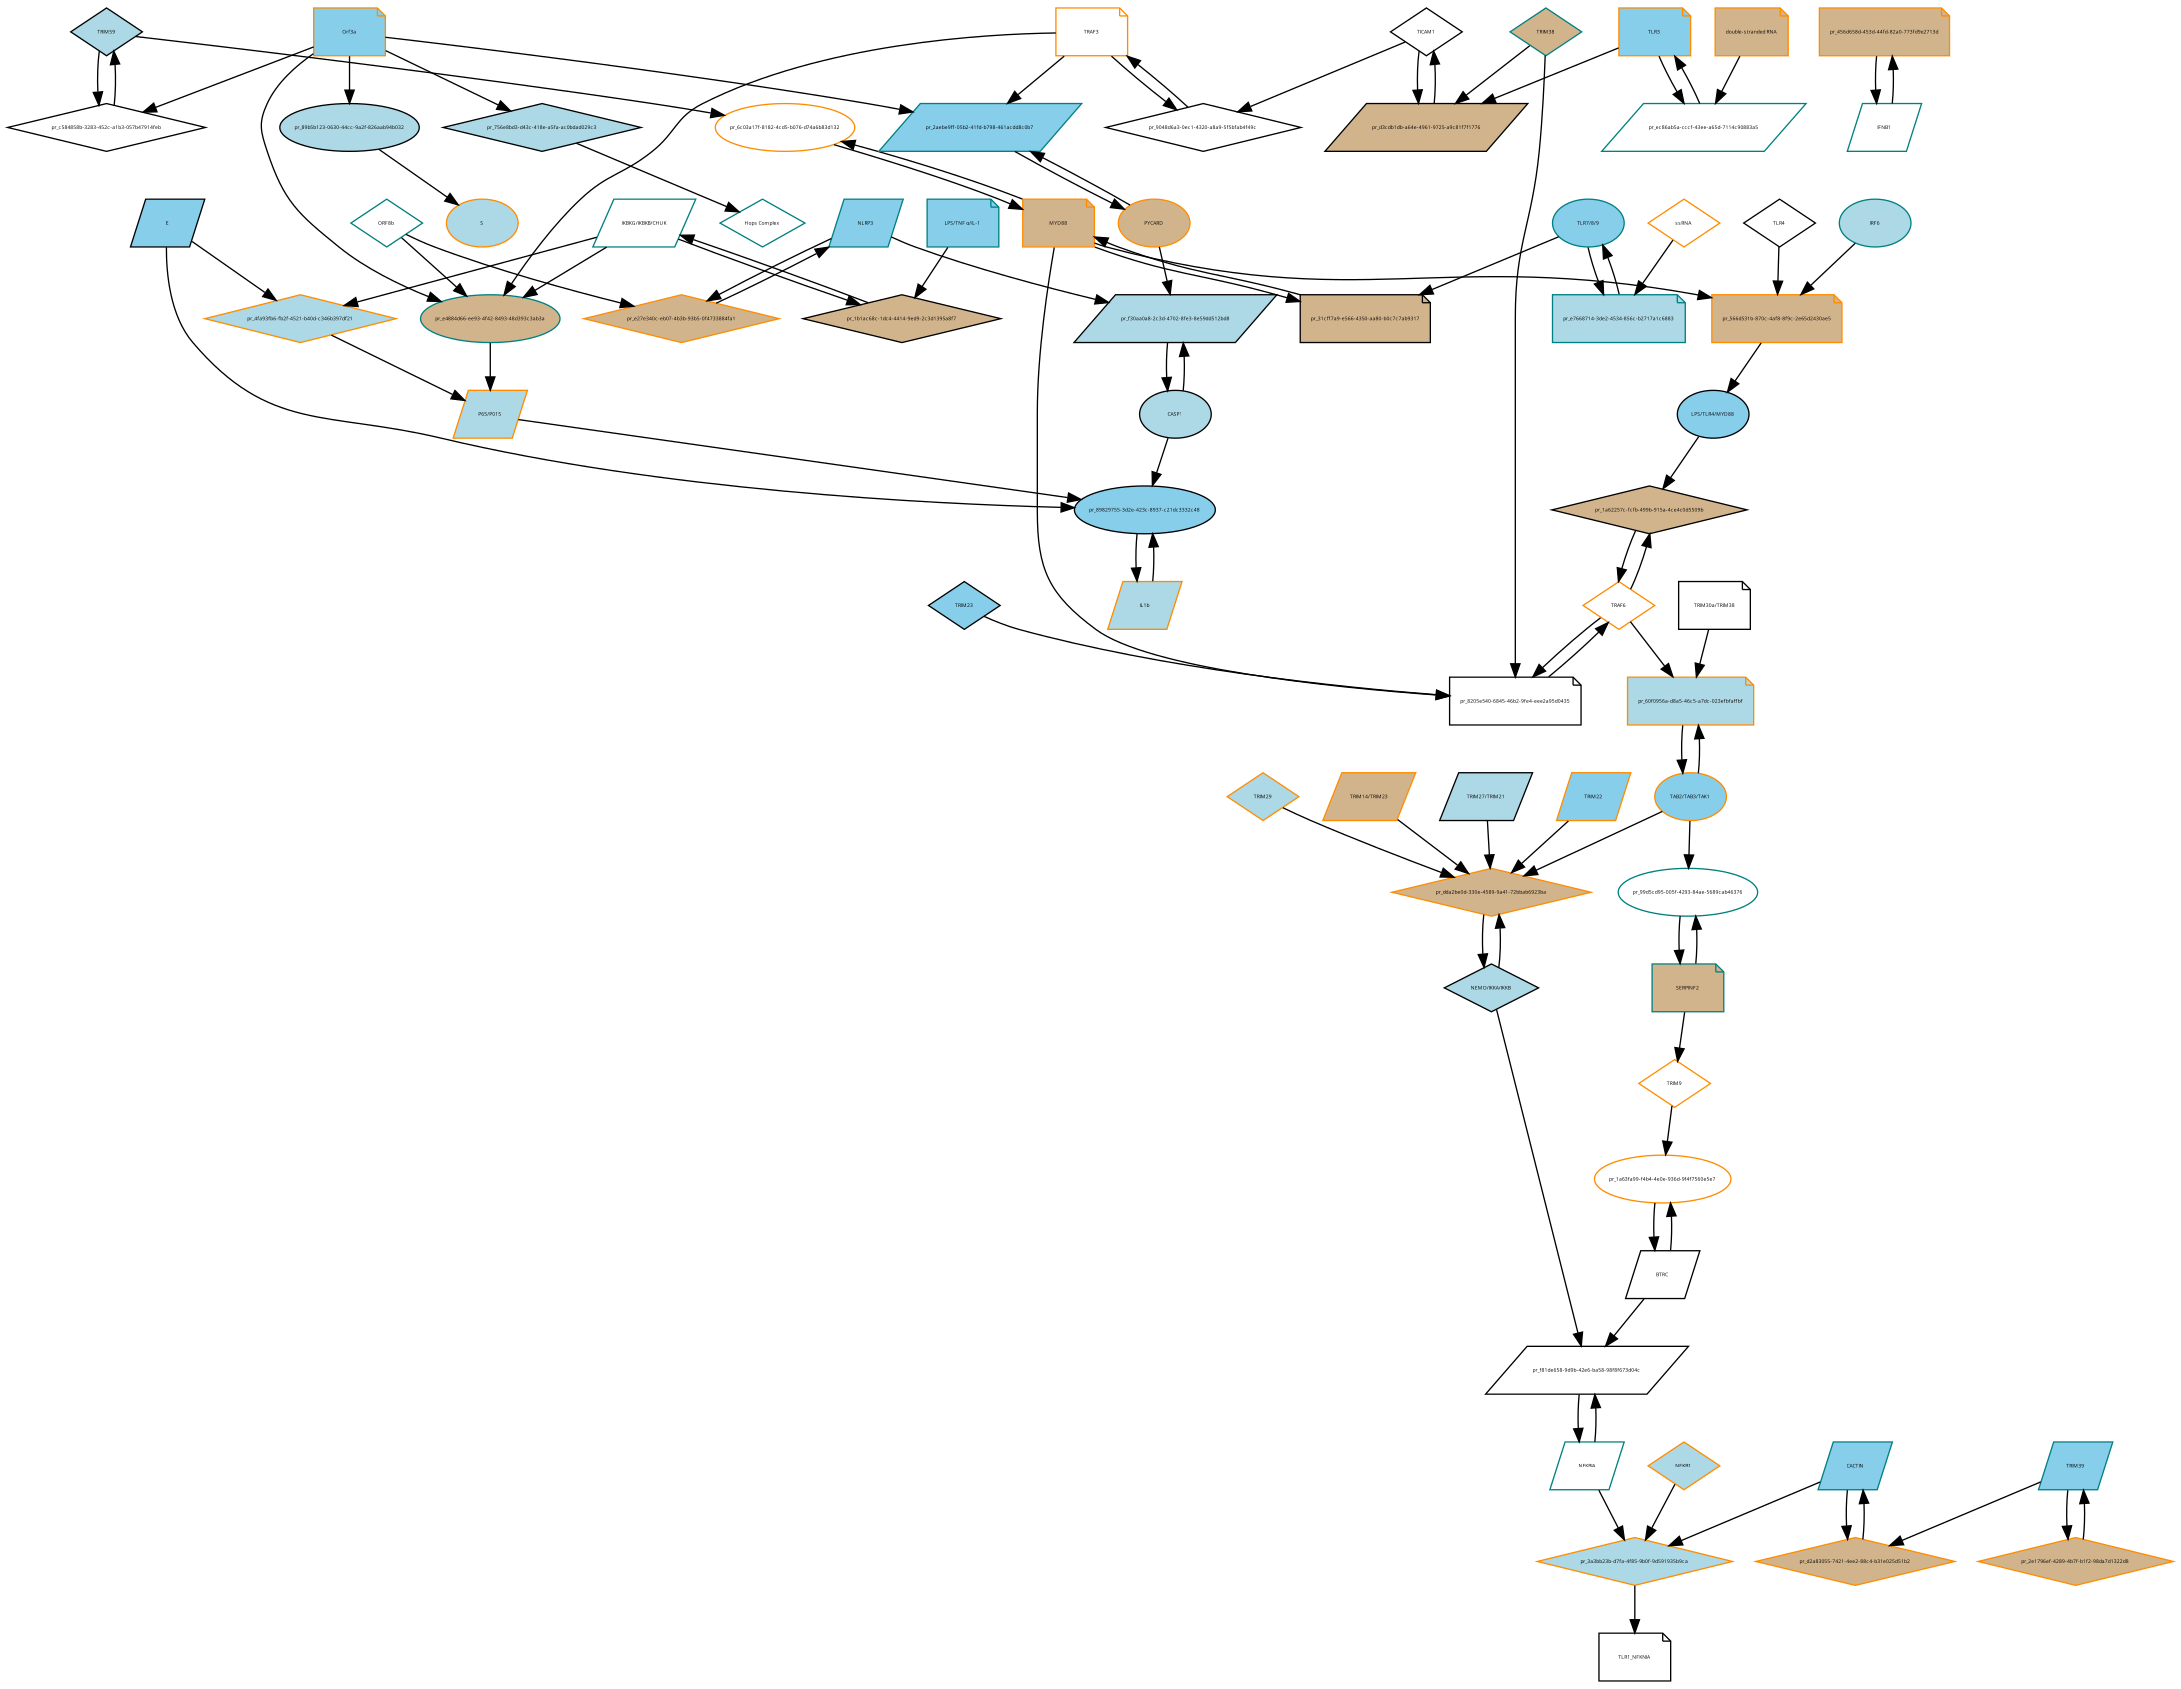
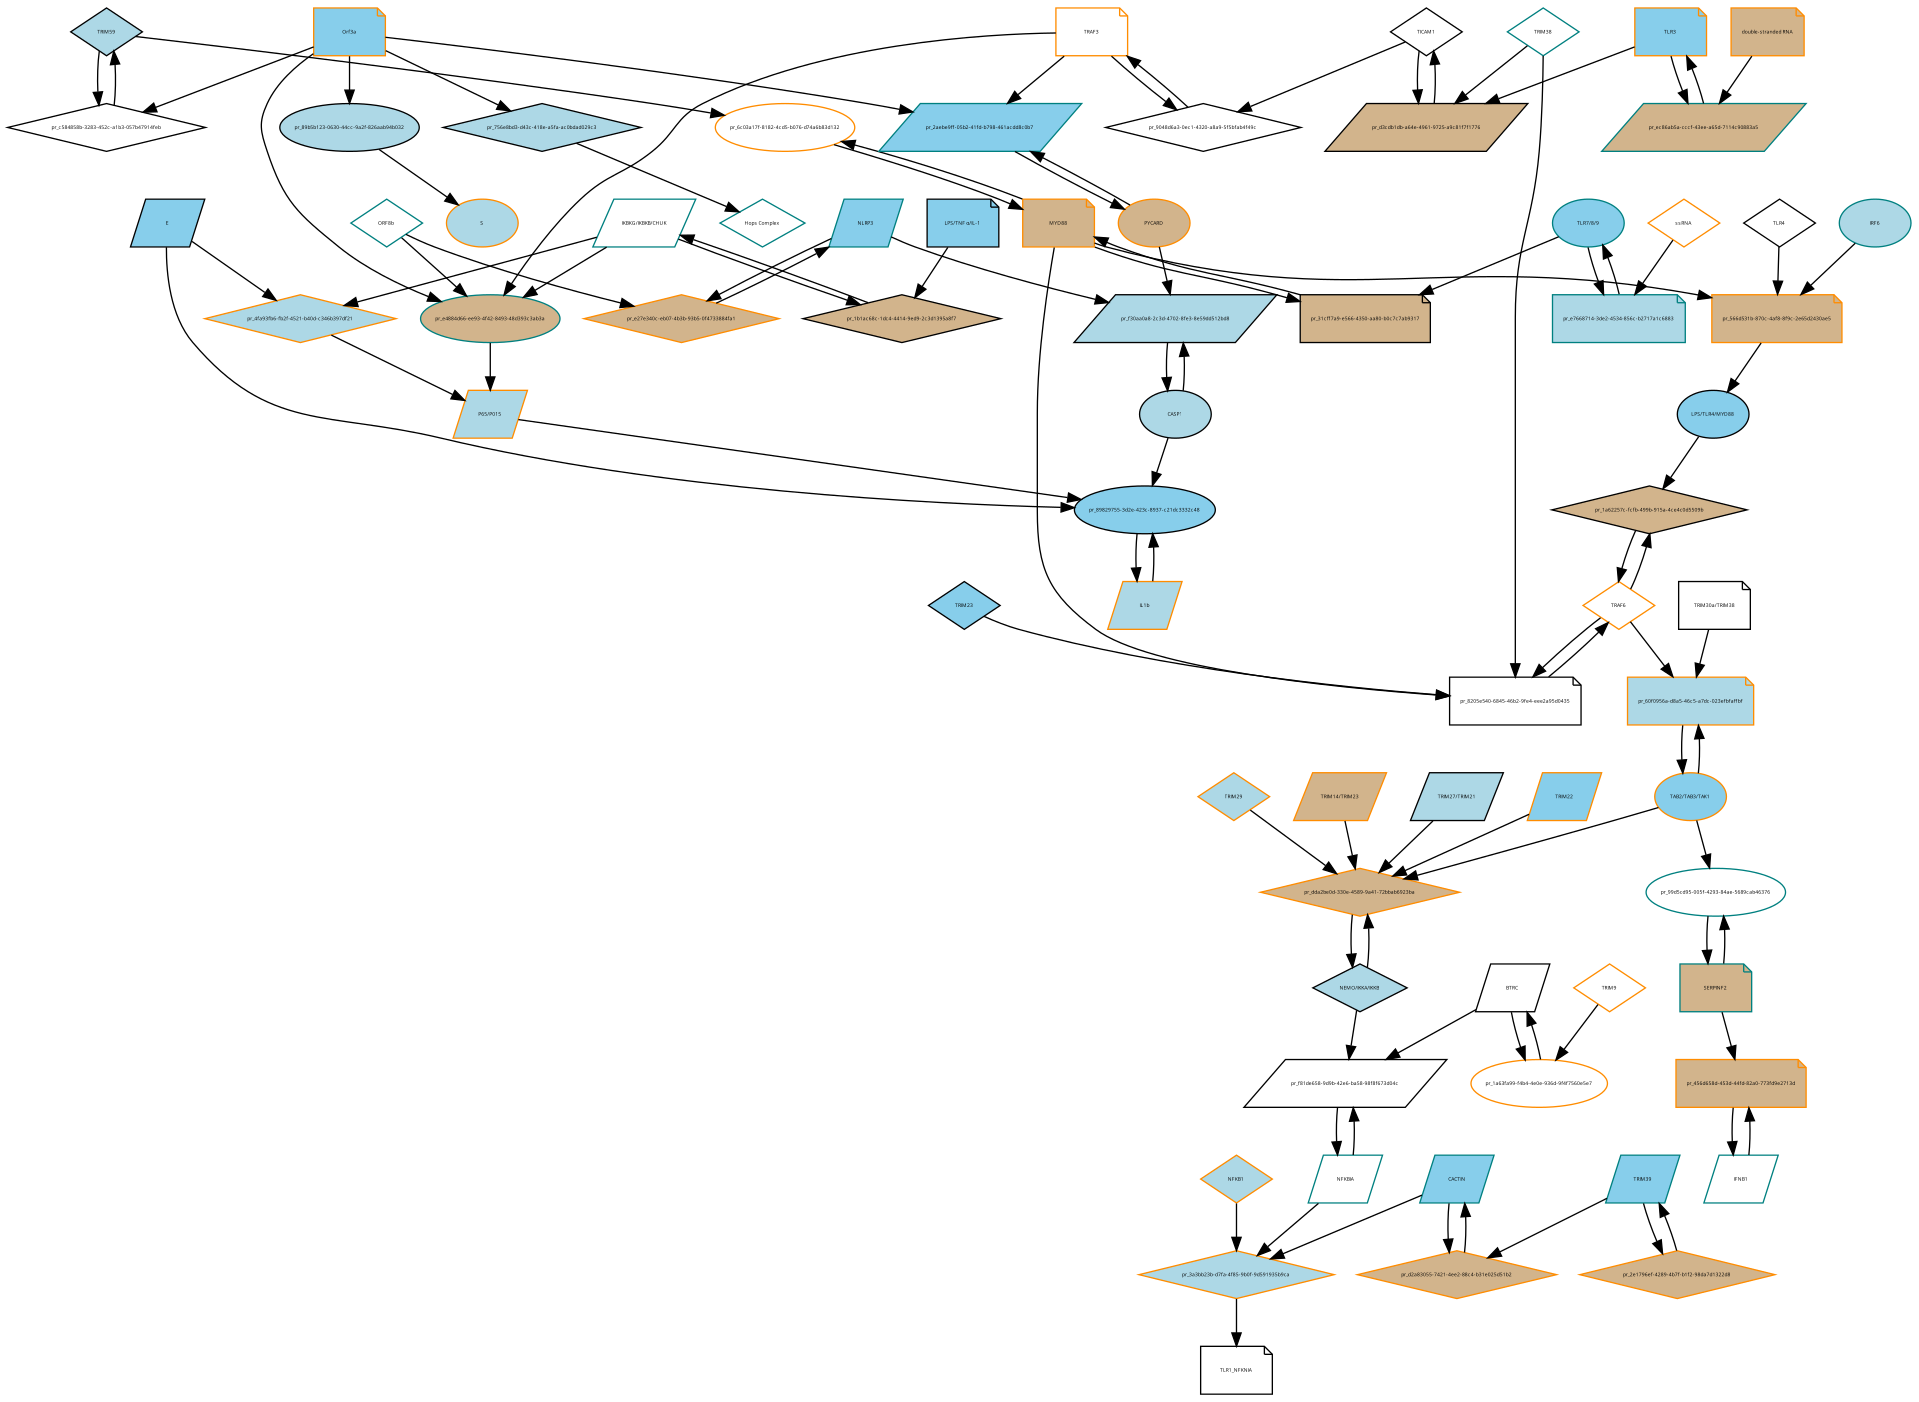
node "TRIM38": fillcolor tan -> white
node "pr_ec86ab5a-cccf-43ee-a65d-7114c90883a5": fillcolor white -> tan
node "LPS/TNF α/IL-1": color teal -> black
edge "SERPINF2" -> "TRIM9": now "SERPINF2" -> "pr_456d658d-453d-44fd-82a0-773fd9e2713d"
